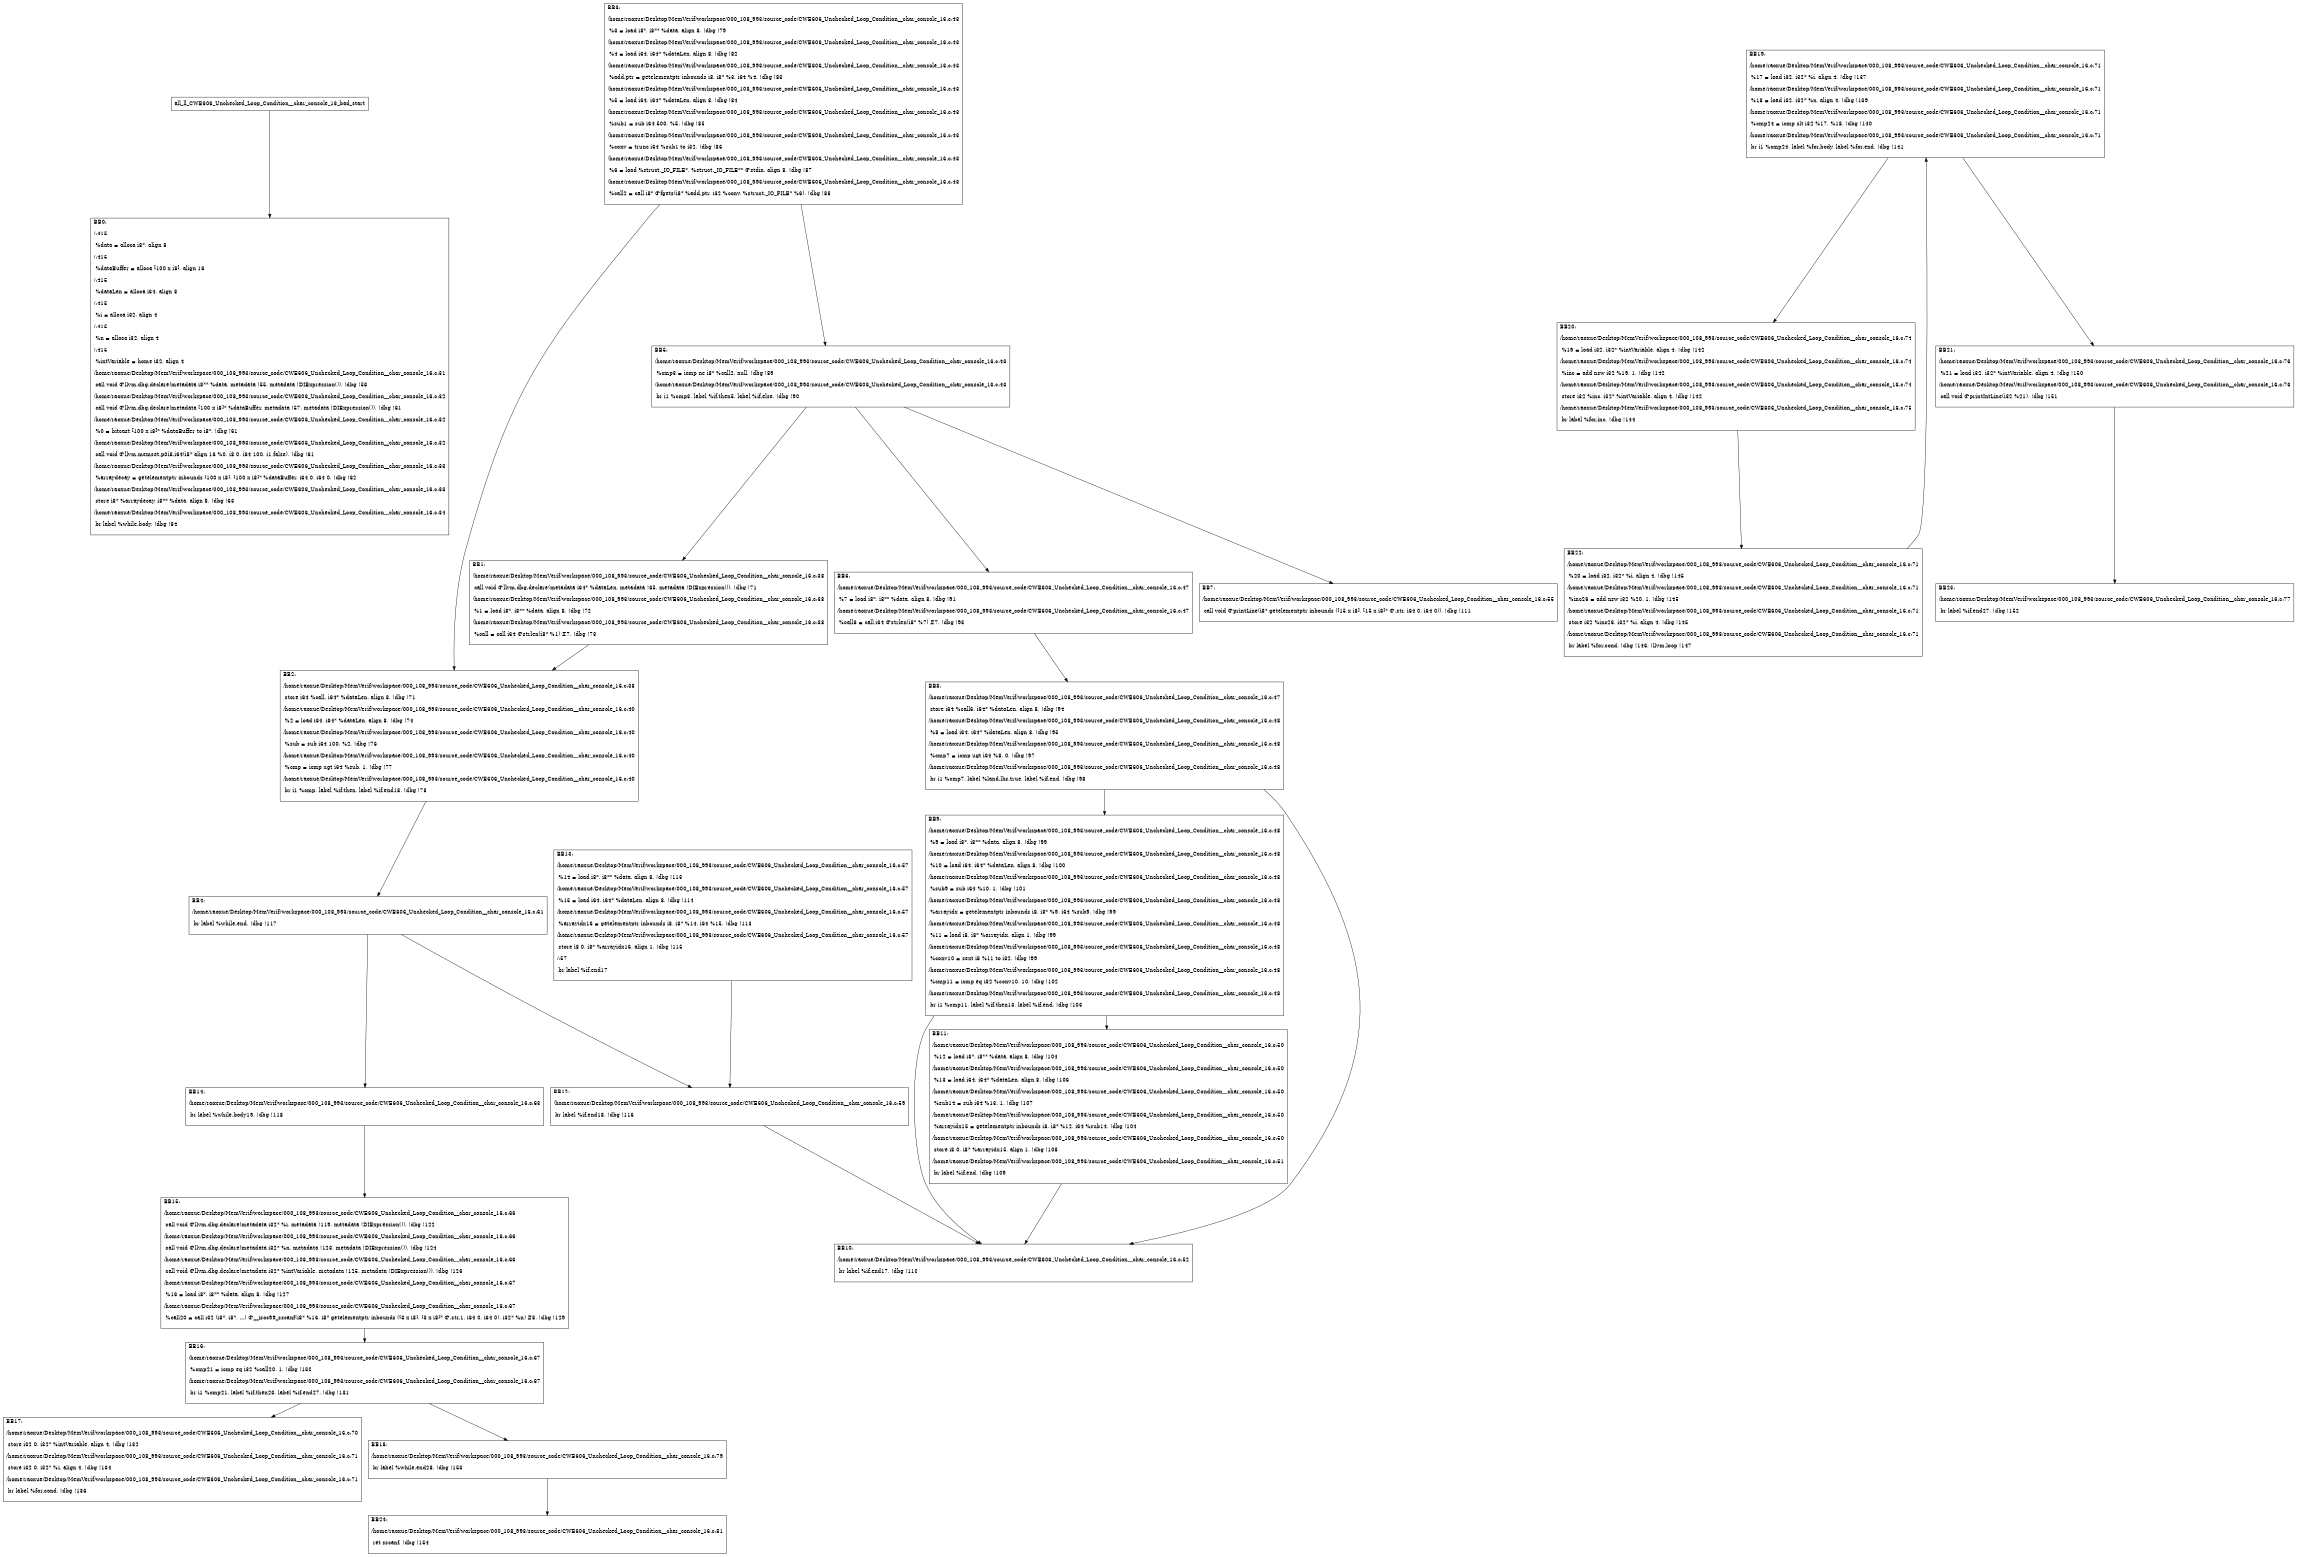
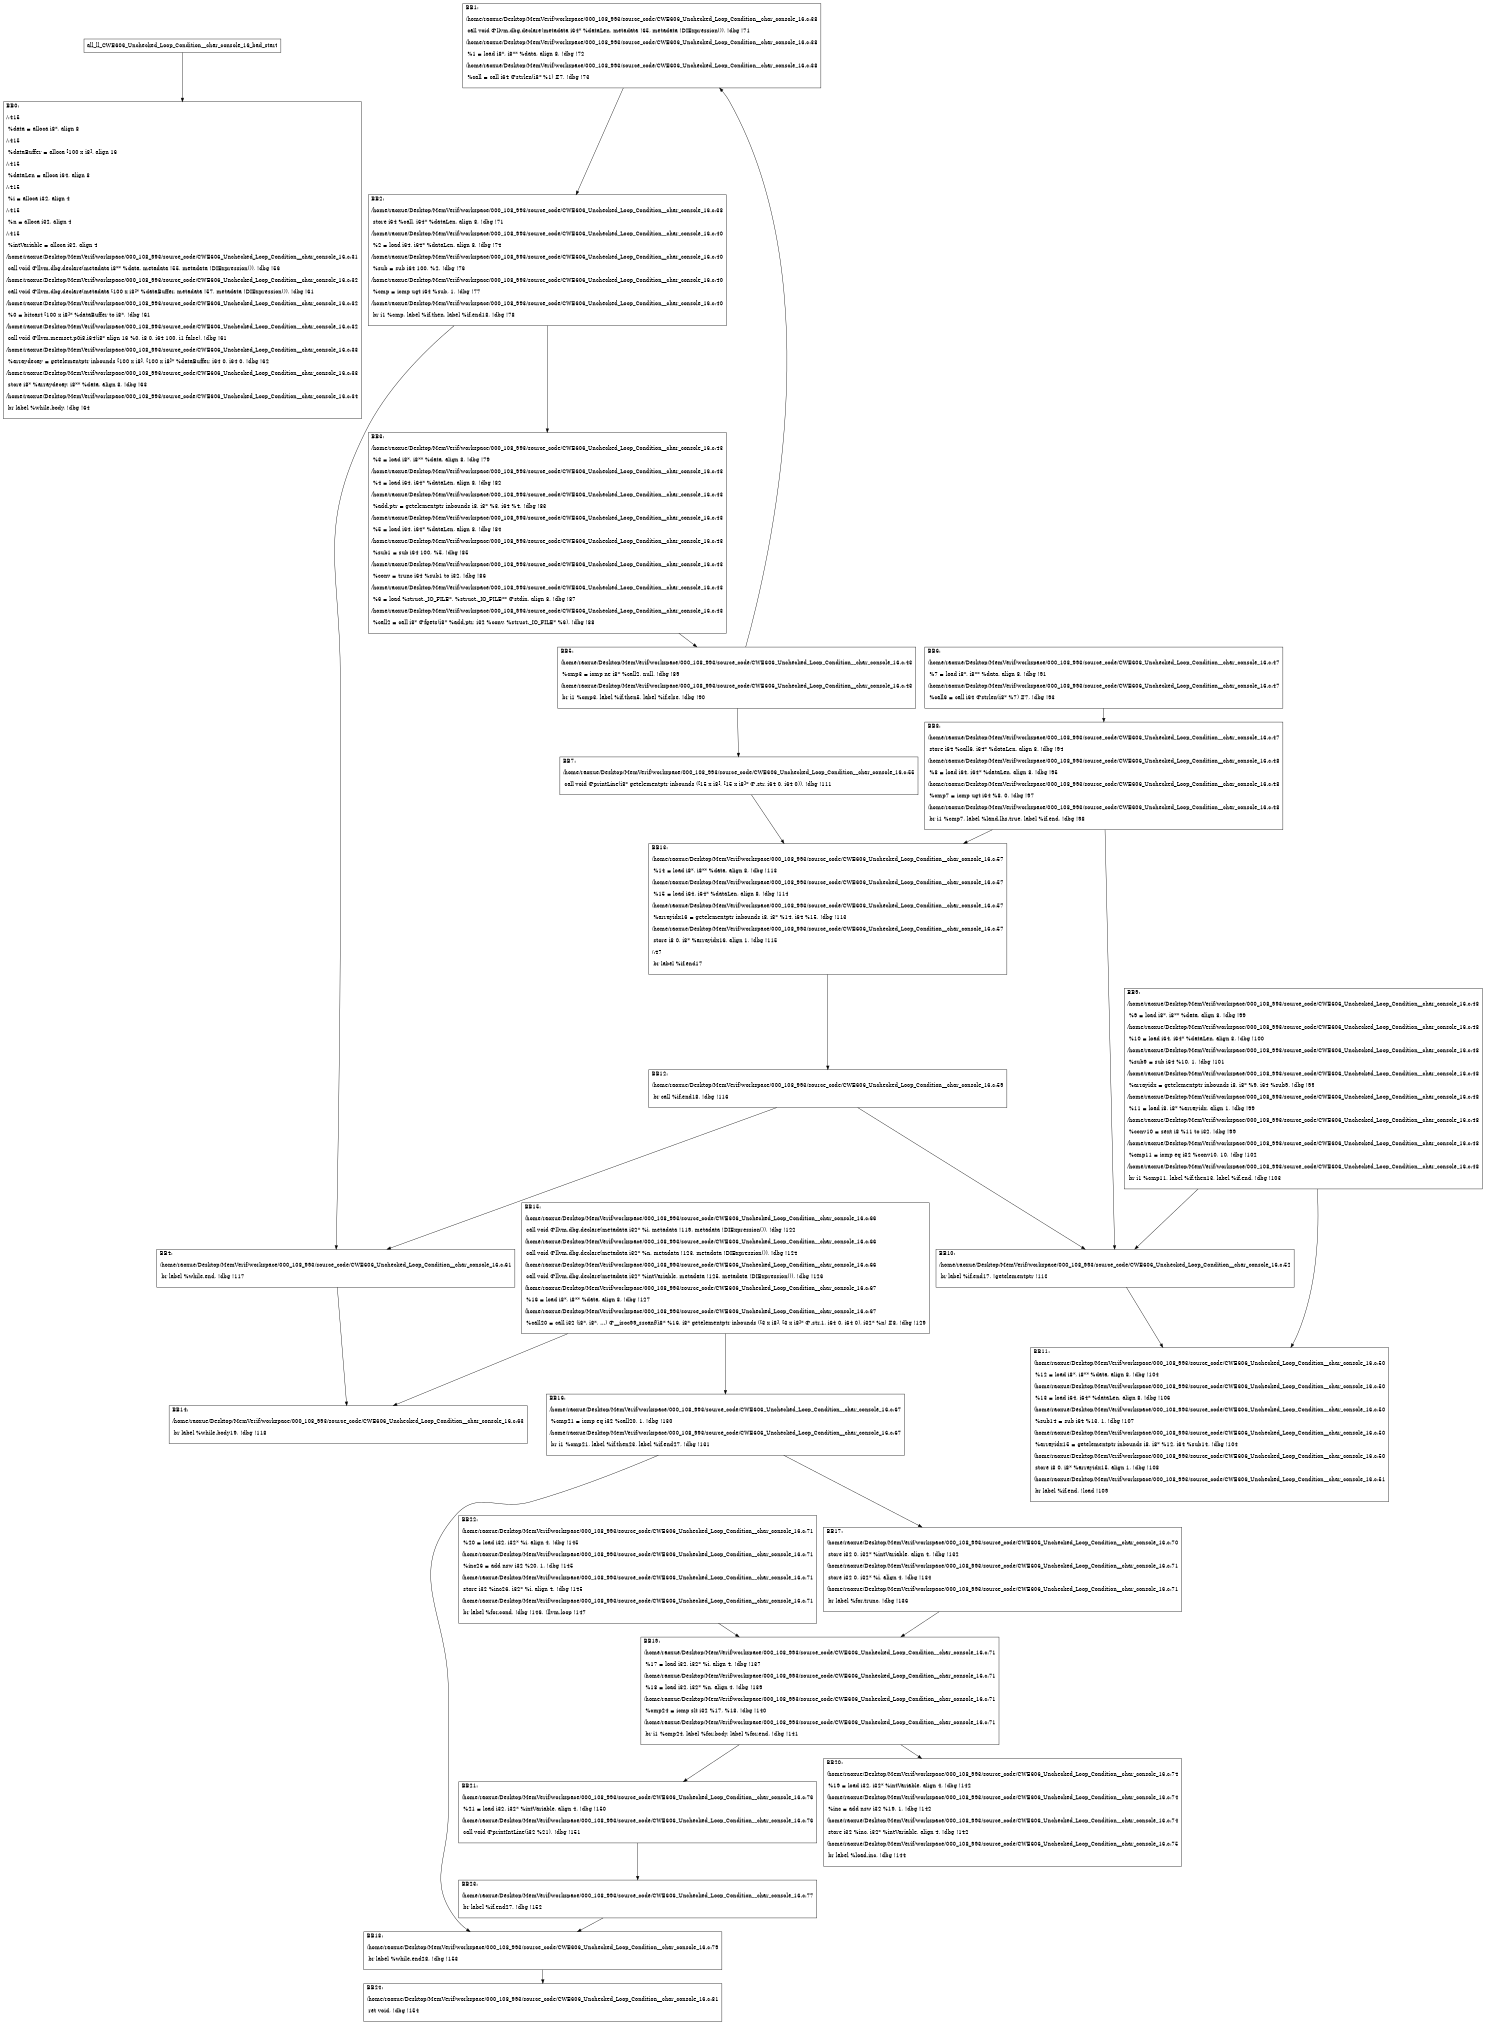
node "BB3:": text "%sub1 = sub i64 500, %5, !dbg !85" -> "%sub1 = sub i64 100, %5, !dbg !85"
node "BB0:": text "%intVariable = home i32, align 4" -> "%intVariable = alloca i32, align 4"
edge "BB3:" -> "BB2:": reversed
node "BB20:": text "br label %for.inc, !dbg !144" -> "br label %load.inc, !dbg !144"
edge "BB5:" -> "BB6:": removed
edge "BB20:" -> "BB22:": removed
edge "BB8:" -> "BB9:": now "BB8:" -> "BB13:"
edge "BB7:" -> "BB13:": added
node "BB13:": text "/:57" -> "/:47"
edge "BB4:" -> "BB12:": reversed
node "BB12:": text "br label %if.end18, !dbg !116" -> "br call %if.end18, !dbg !116"
edge "BB14:" -> "BB15:": reversed
node "BB11:": text "br label %if.end, !dbg !109" -> "br label %if.end, !load !109"
edge "BB11:" -> "BB10:": reversed
node "BB10:": text "br label %if.end17, !dbg !110" -> "br label %if.end17, !getelementptr !110"
node "BB17:": text "br label %for.cond, !dbg !136" -> "br label %for.trunc, !dbg !136"
node "BB24:": text "ret sscanf, !dbg !154" -> "ret void, !dbg !154"
edge "BB17:" -> "BB19:": added
edge "BB23:" -> "BB18:": added
